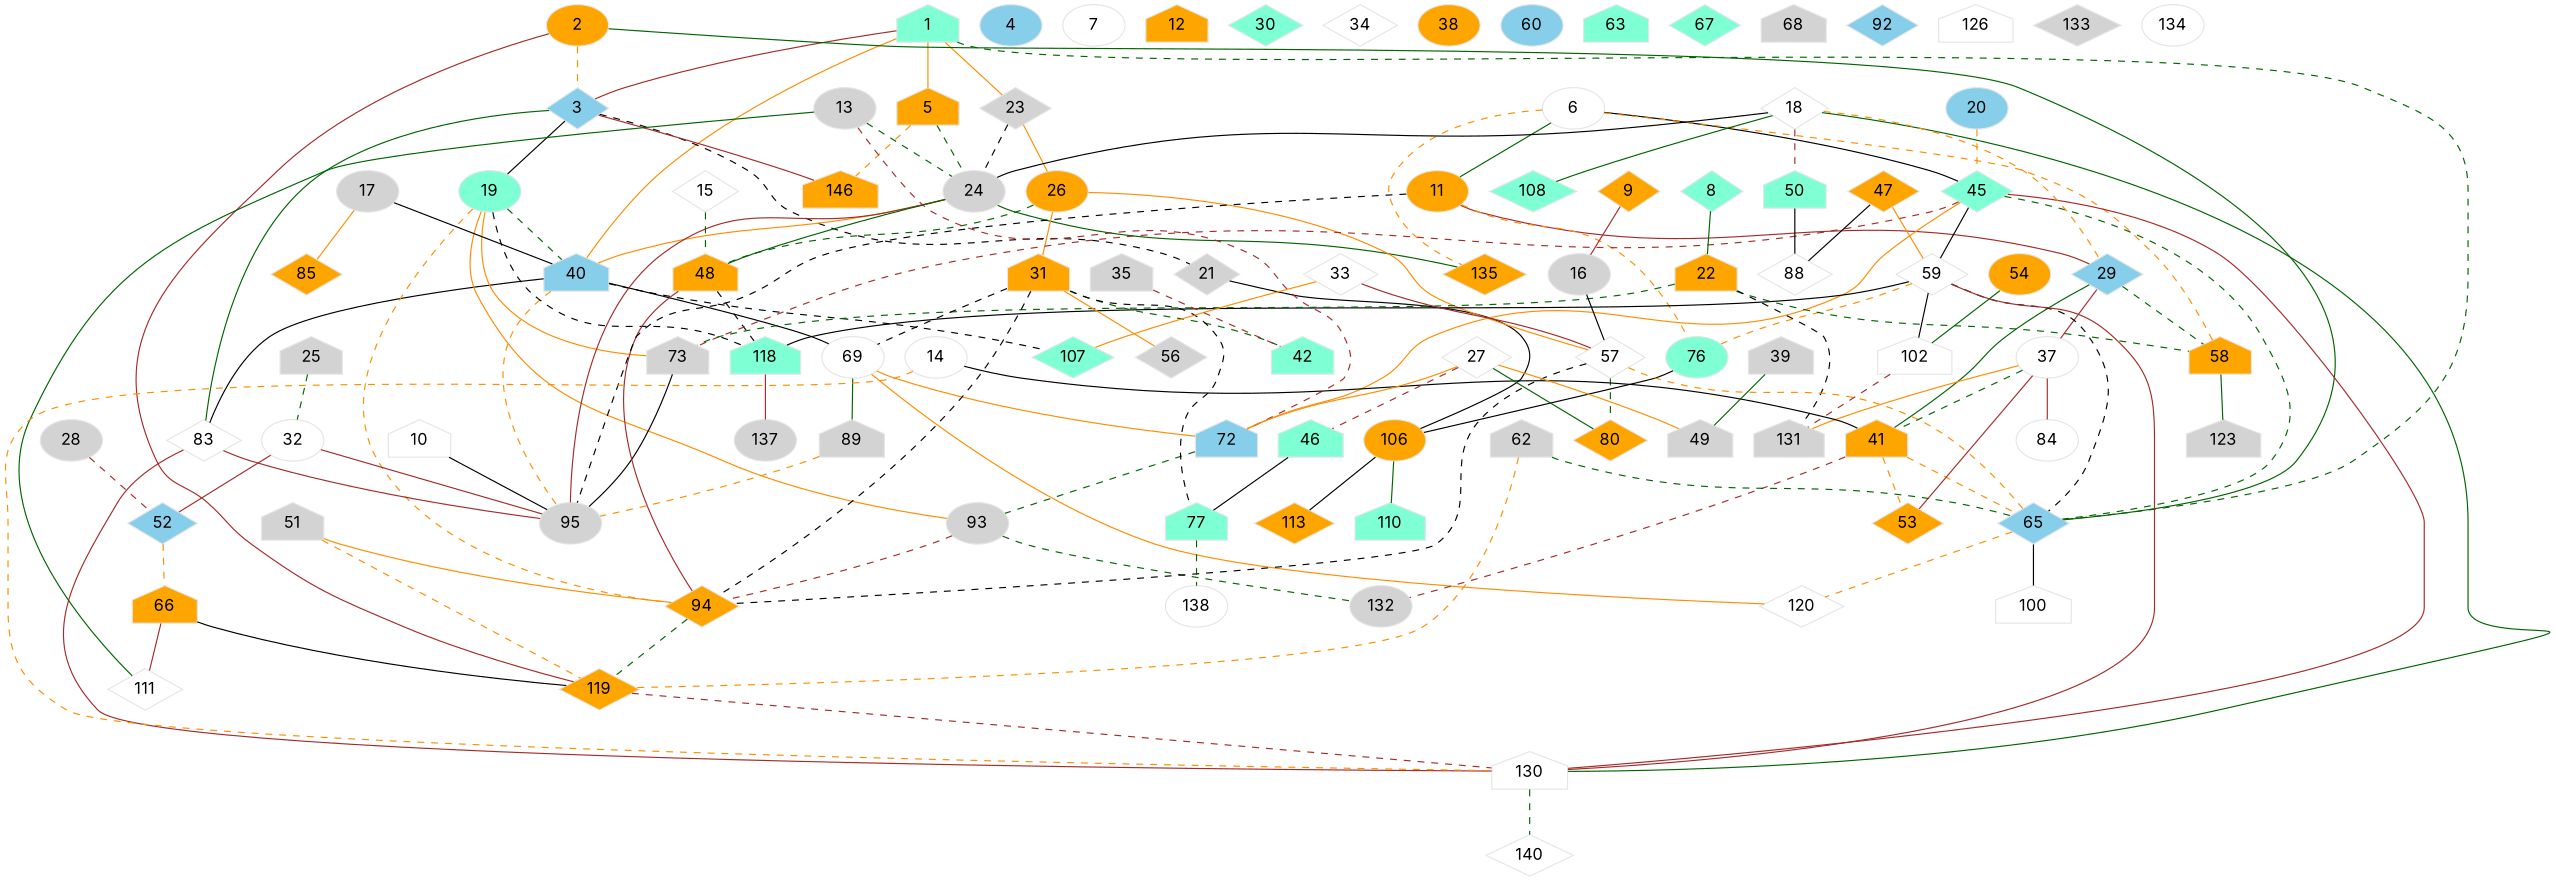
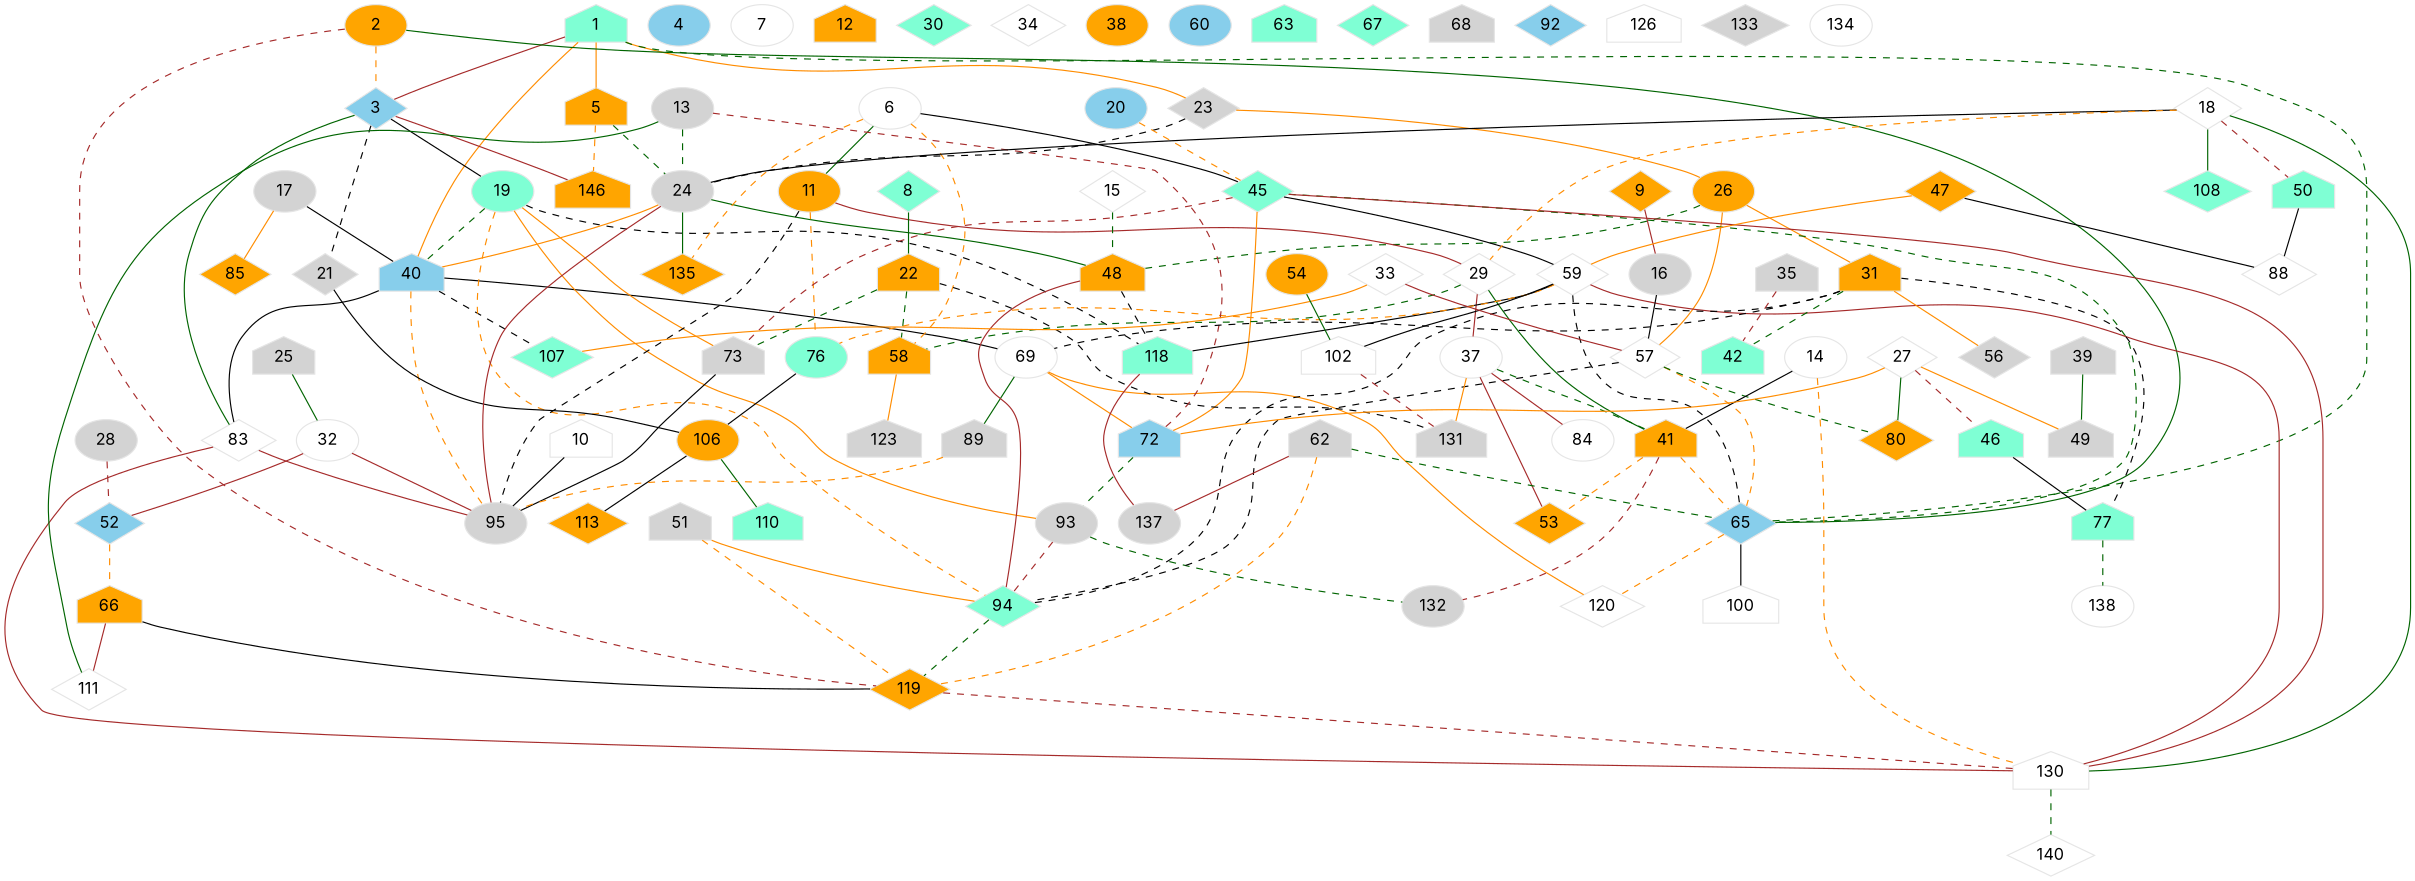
node "29": fillcolor skyblue -> white
edge "2" -- "119": style solid -> dashed
edge "25" -- "32": style dashed -> solid
edge "58" -- "123": color darkgreen -> darkorange
edge "62" -- "137": added
node "94": fillcolor orange -> aquamarine
